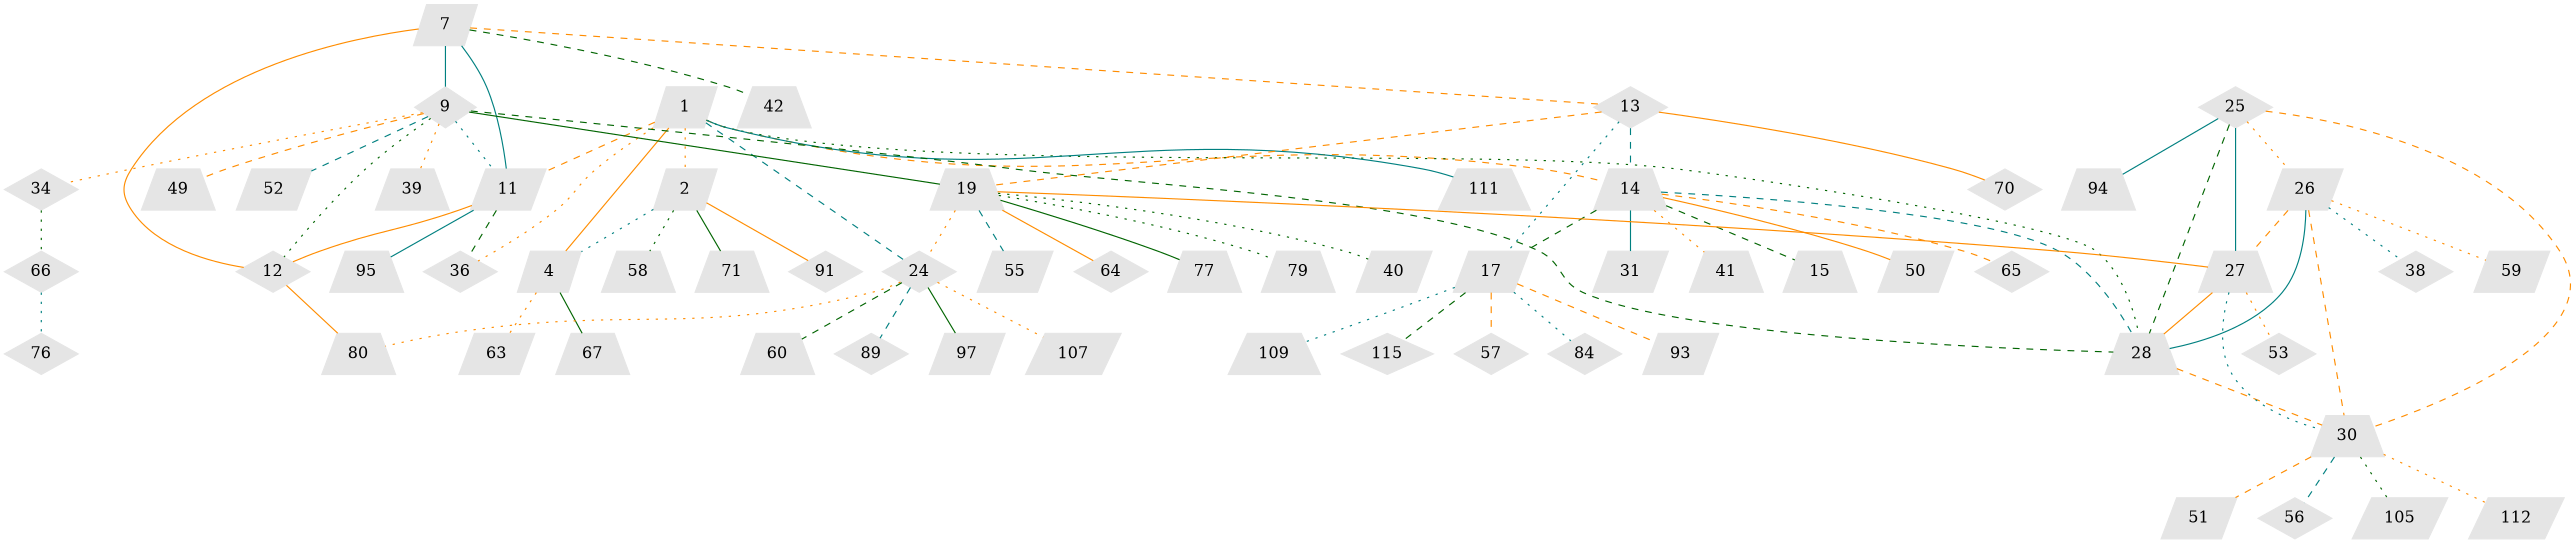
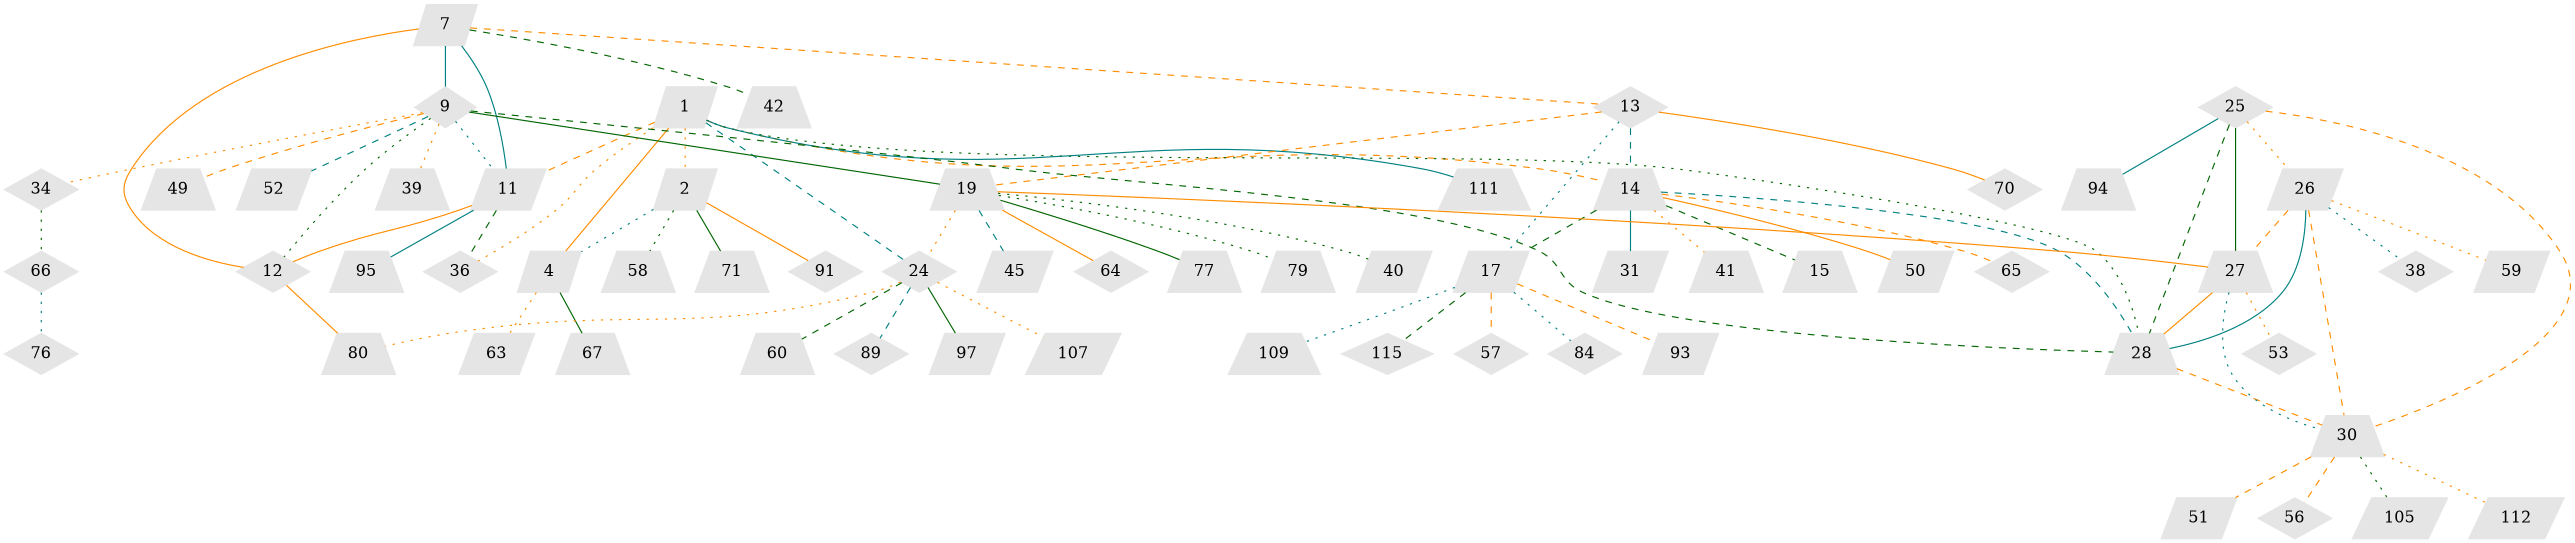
edge "25" -- "27": color teal -> darkgreen
node "55": label "55" -> "45"
edge "30" -- "56": color teal -> darkorange
